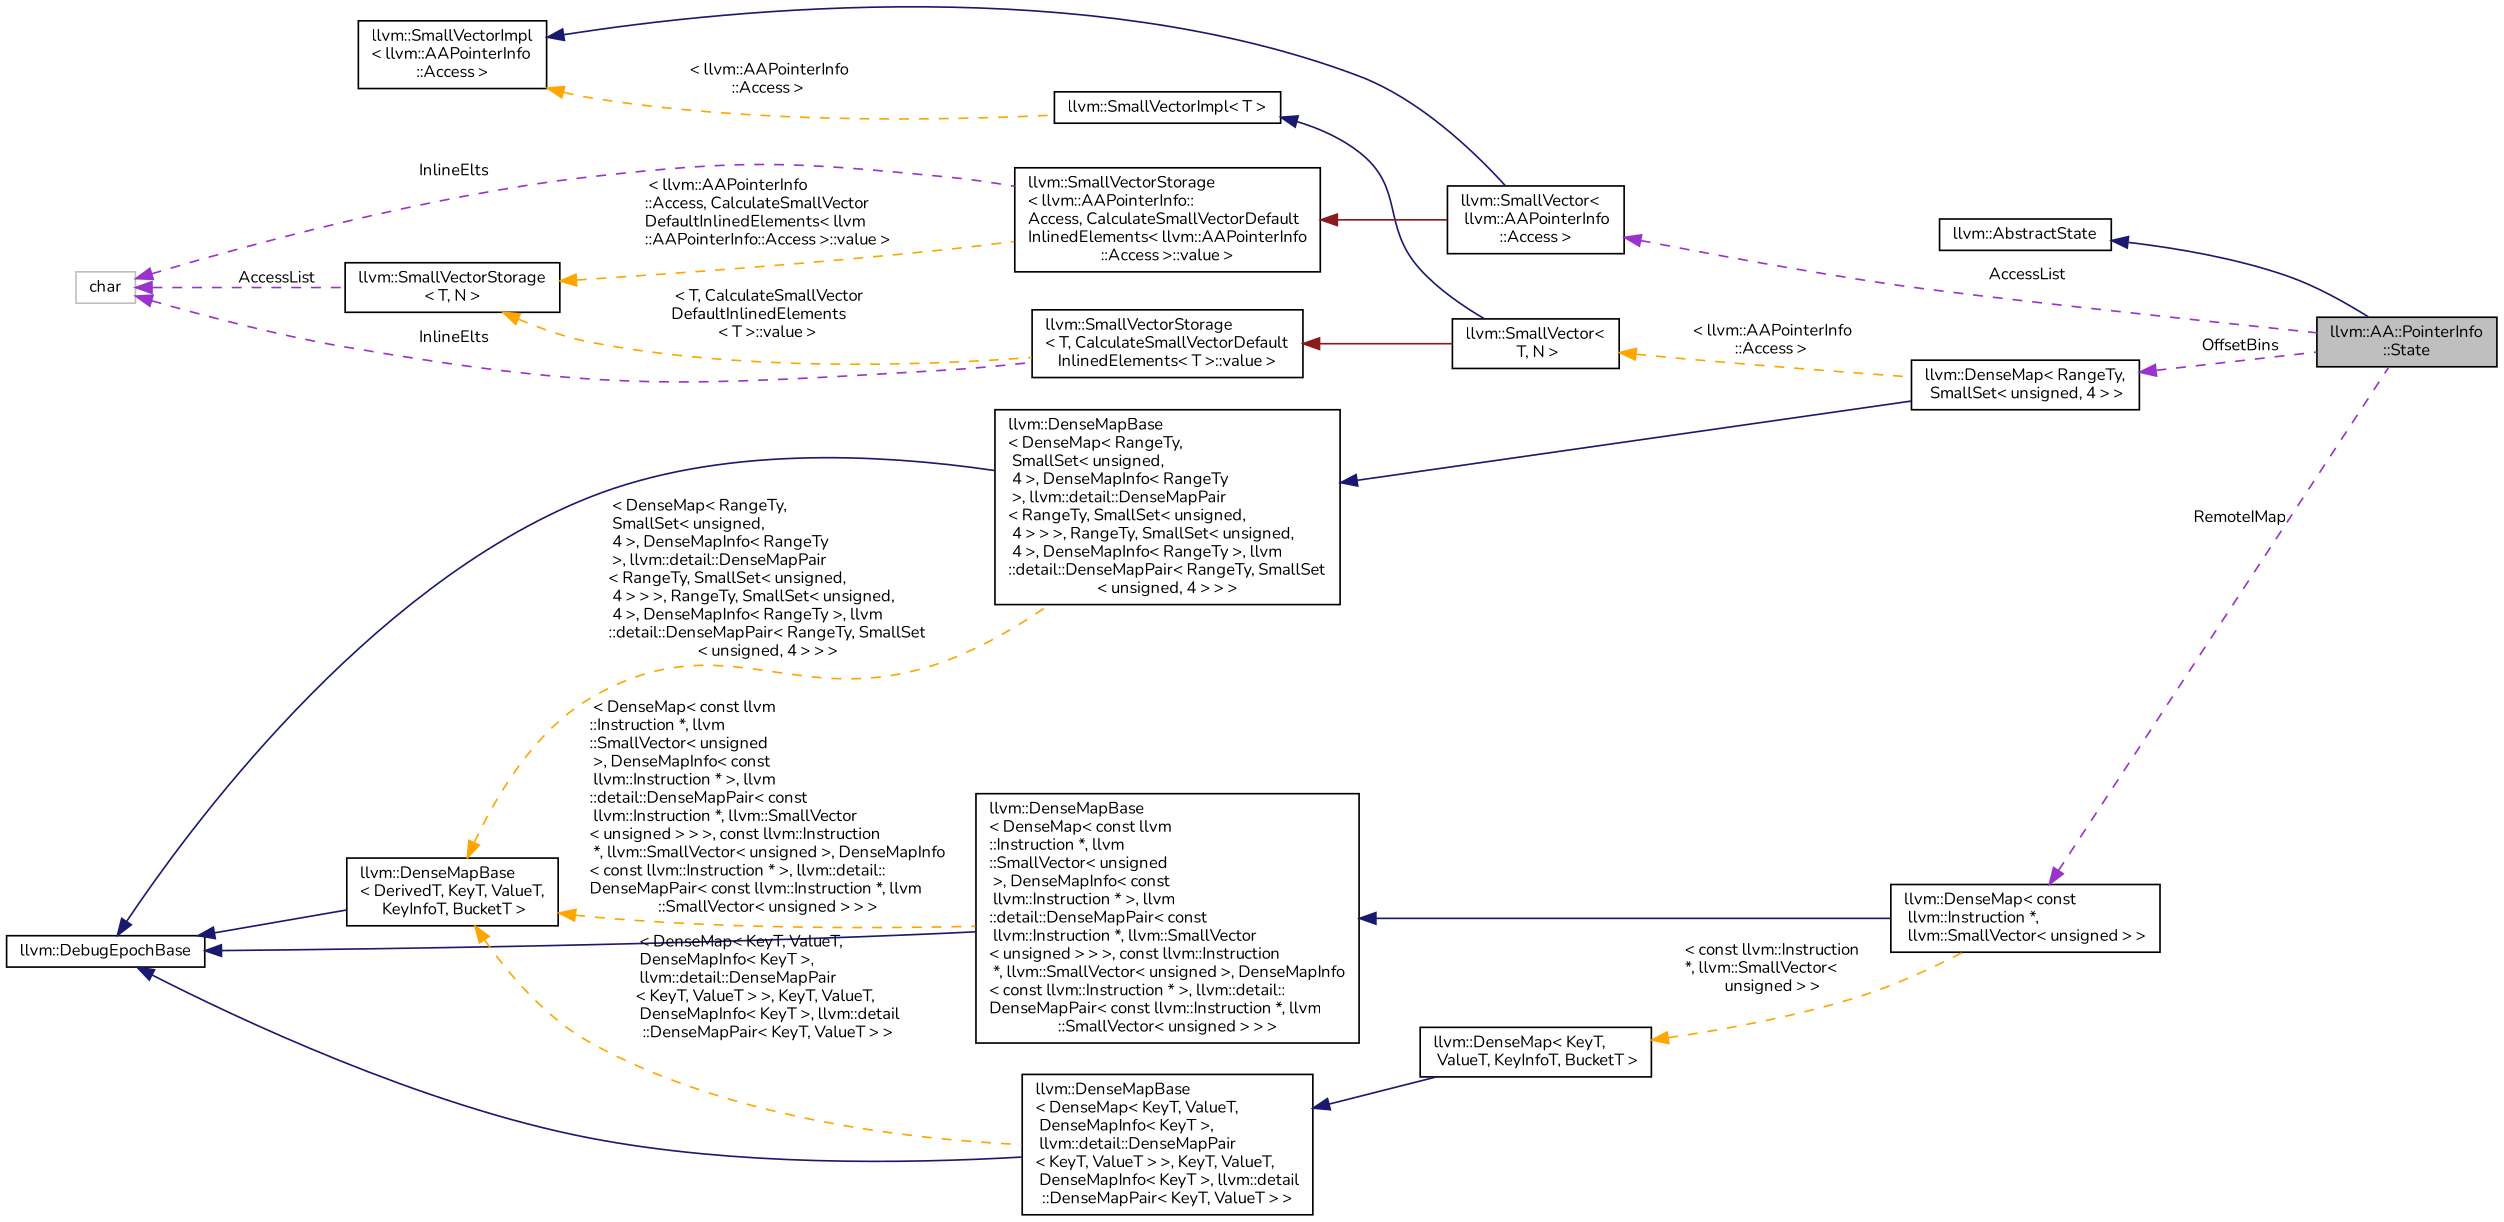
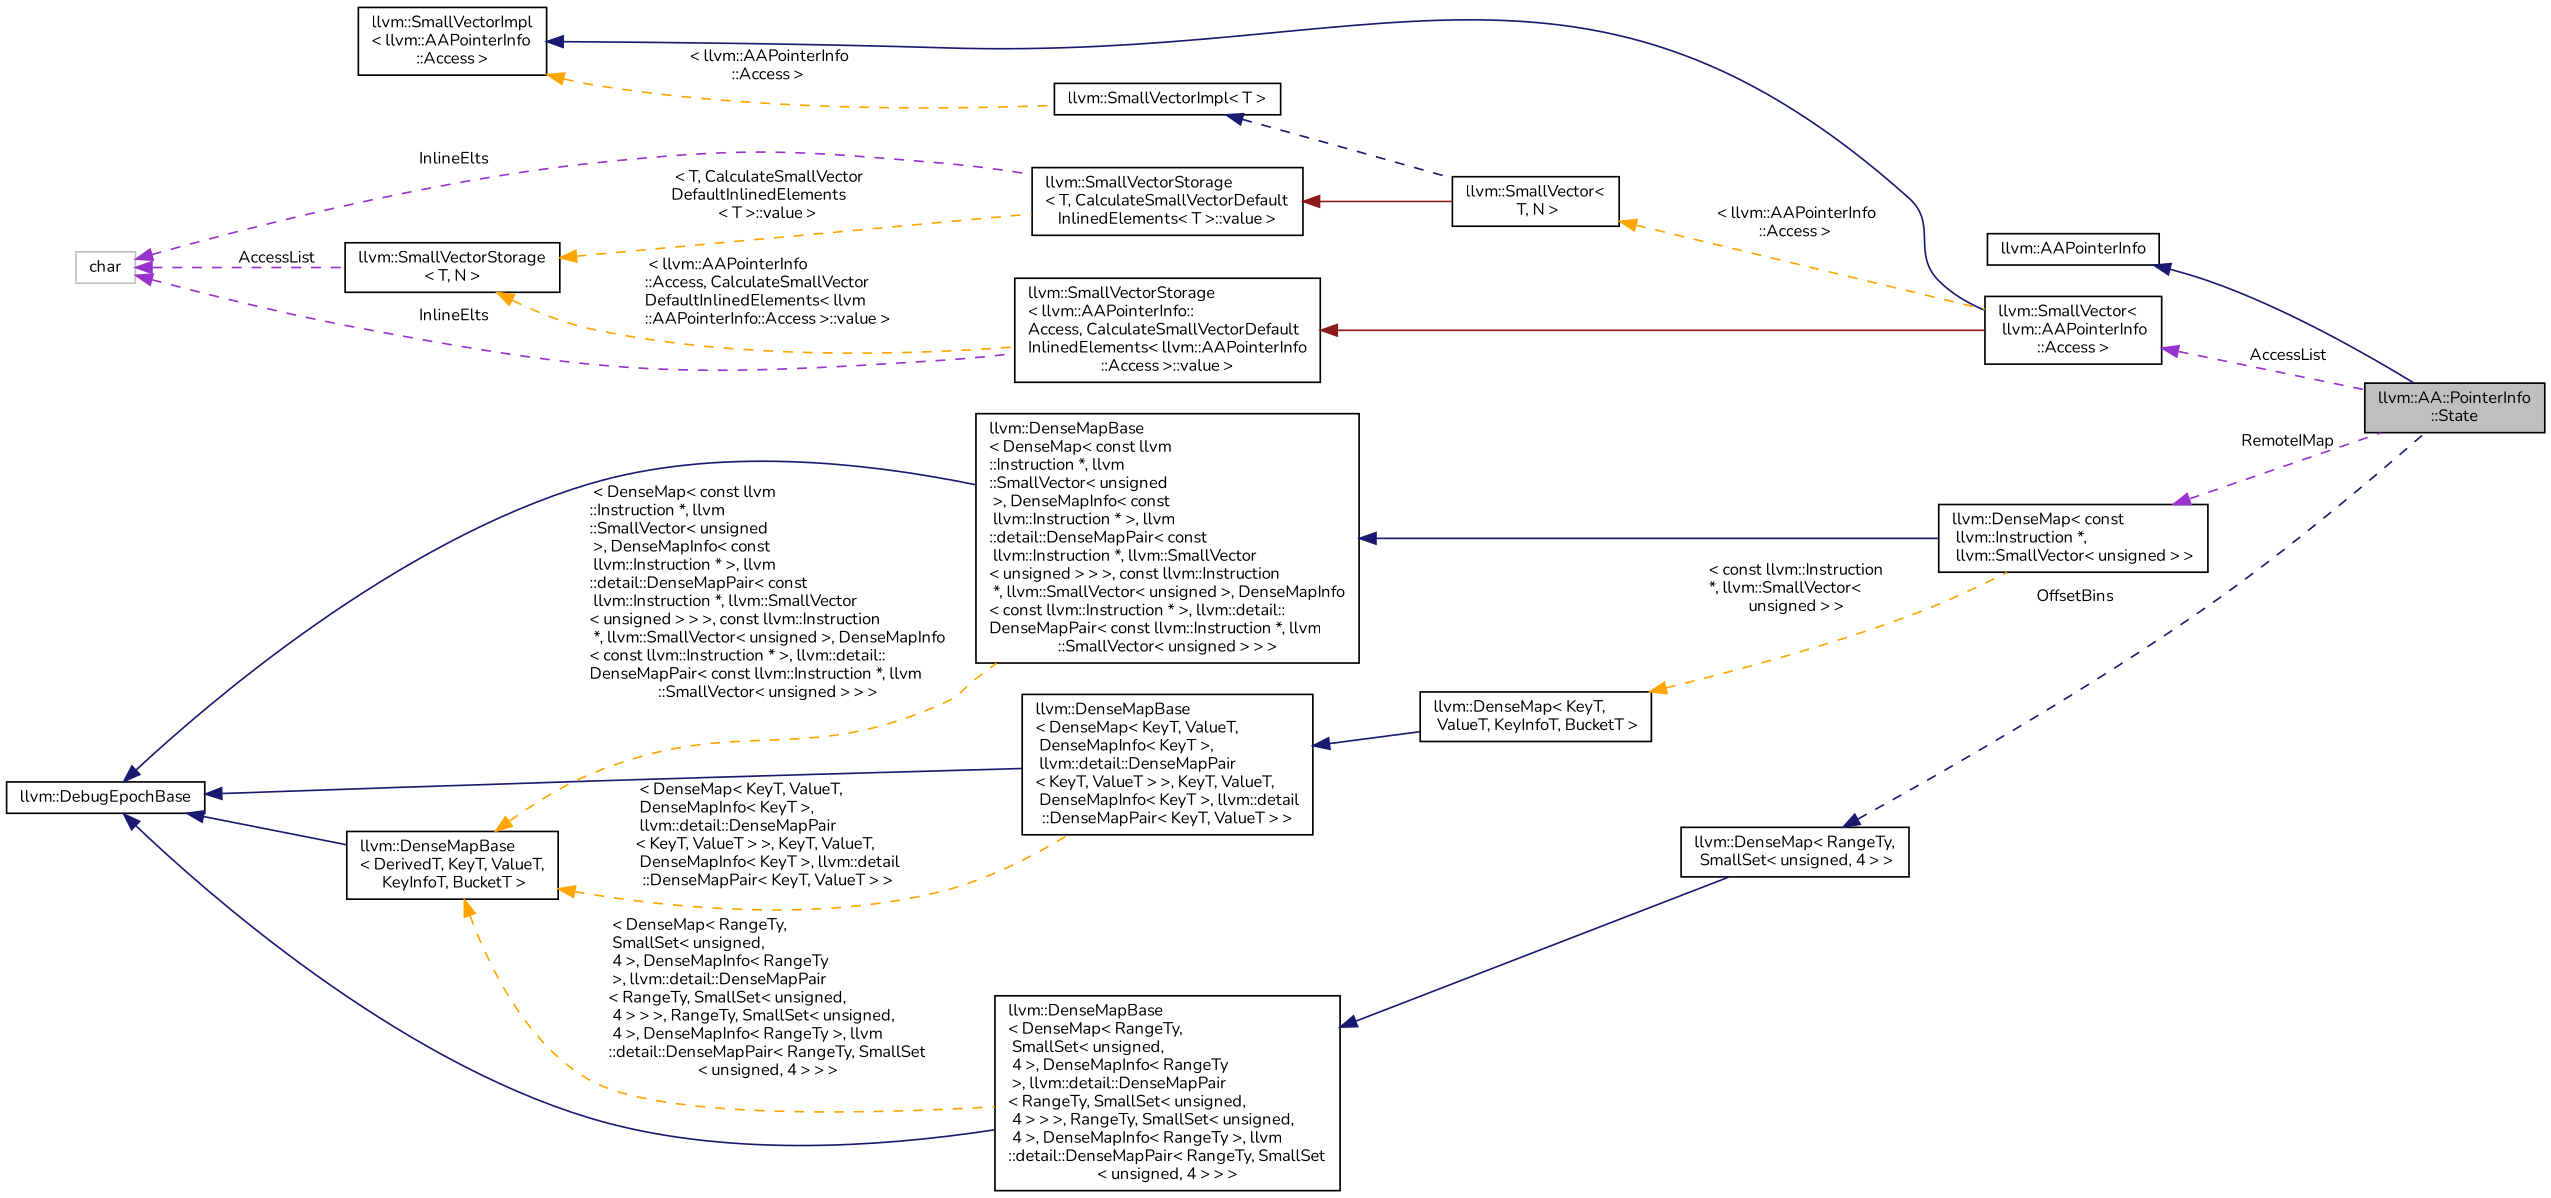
edge "llvm::SmallVector< T, N >" -> "llvm::SmallVectorImpl< T >": style solid -> dashed
node "llvm::AbstractState": label "llvm::AbstractState" -> "llvm::AAPointerInfo"
edge "llvm::AA::PointerInfo ::State" -> "llvm::DenseMap< RangeTy, SmallSet< unsigned, 4 > >": color darkorchid3 -> midnightblue
edge "llvm::DenseMap< RangeTy, SmallSet< unsigned, 4 > >" -> "llvm::SmallVector< T, N >": now "llvm::SmallVector< llvm::AAPointerInfo ::Access >" -> "llvm::SmallVector< T, N >"
